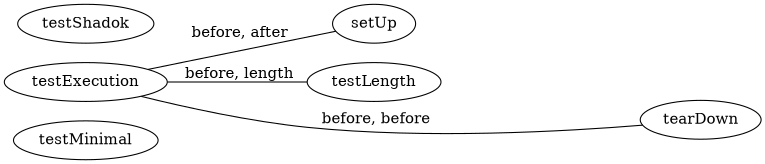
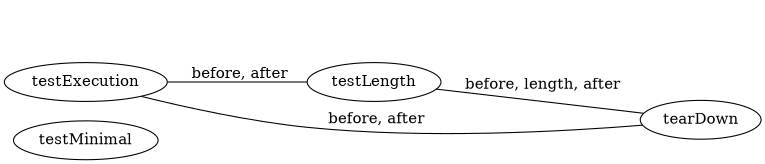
node "testShadok": removed
node "setUp": removed
edge "testExecution" -- "testLength": label " before, length" -> " before, after"
edge "testLength" -- "tearDown": added, label "before, length, after"
edge "testExecution" -- "tearDown": label " before, before" -> " before, after"
